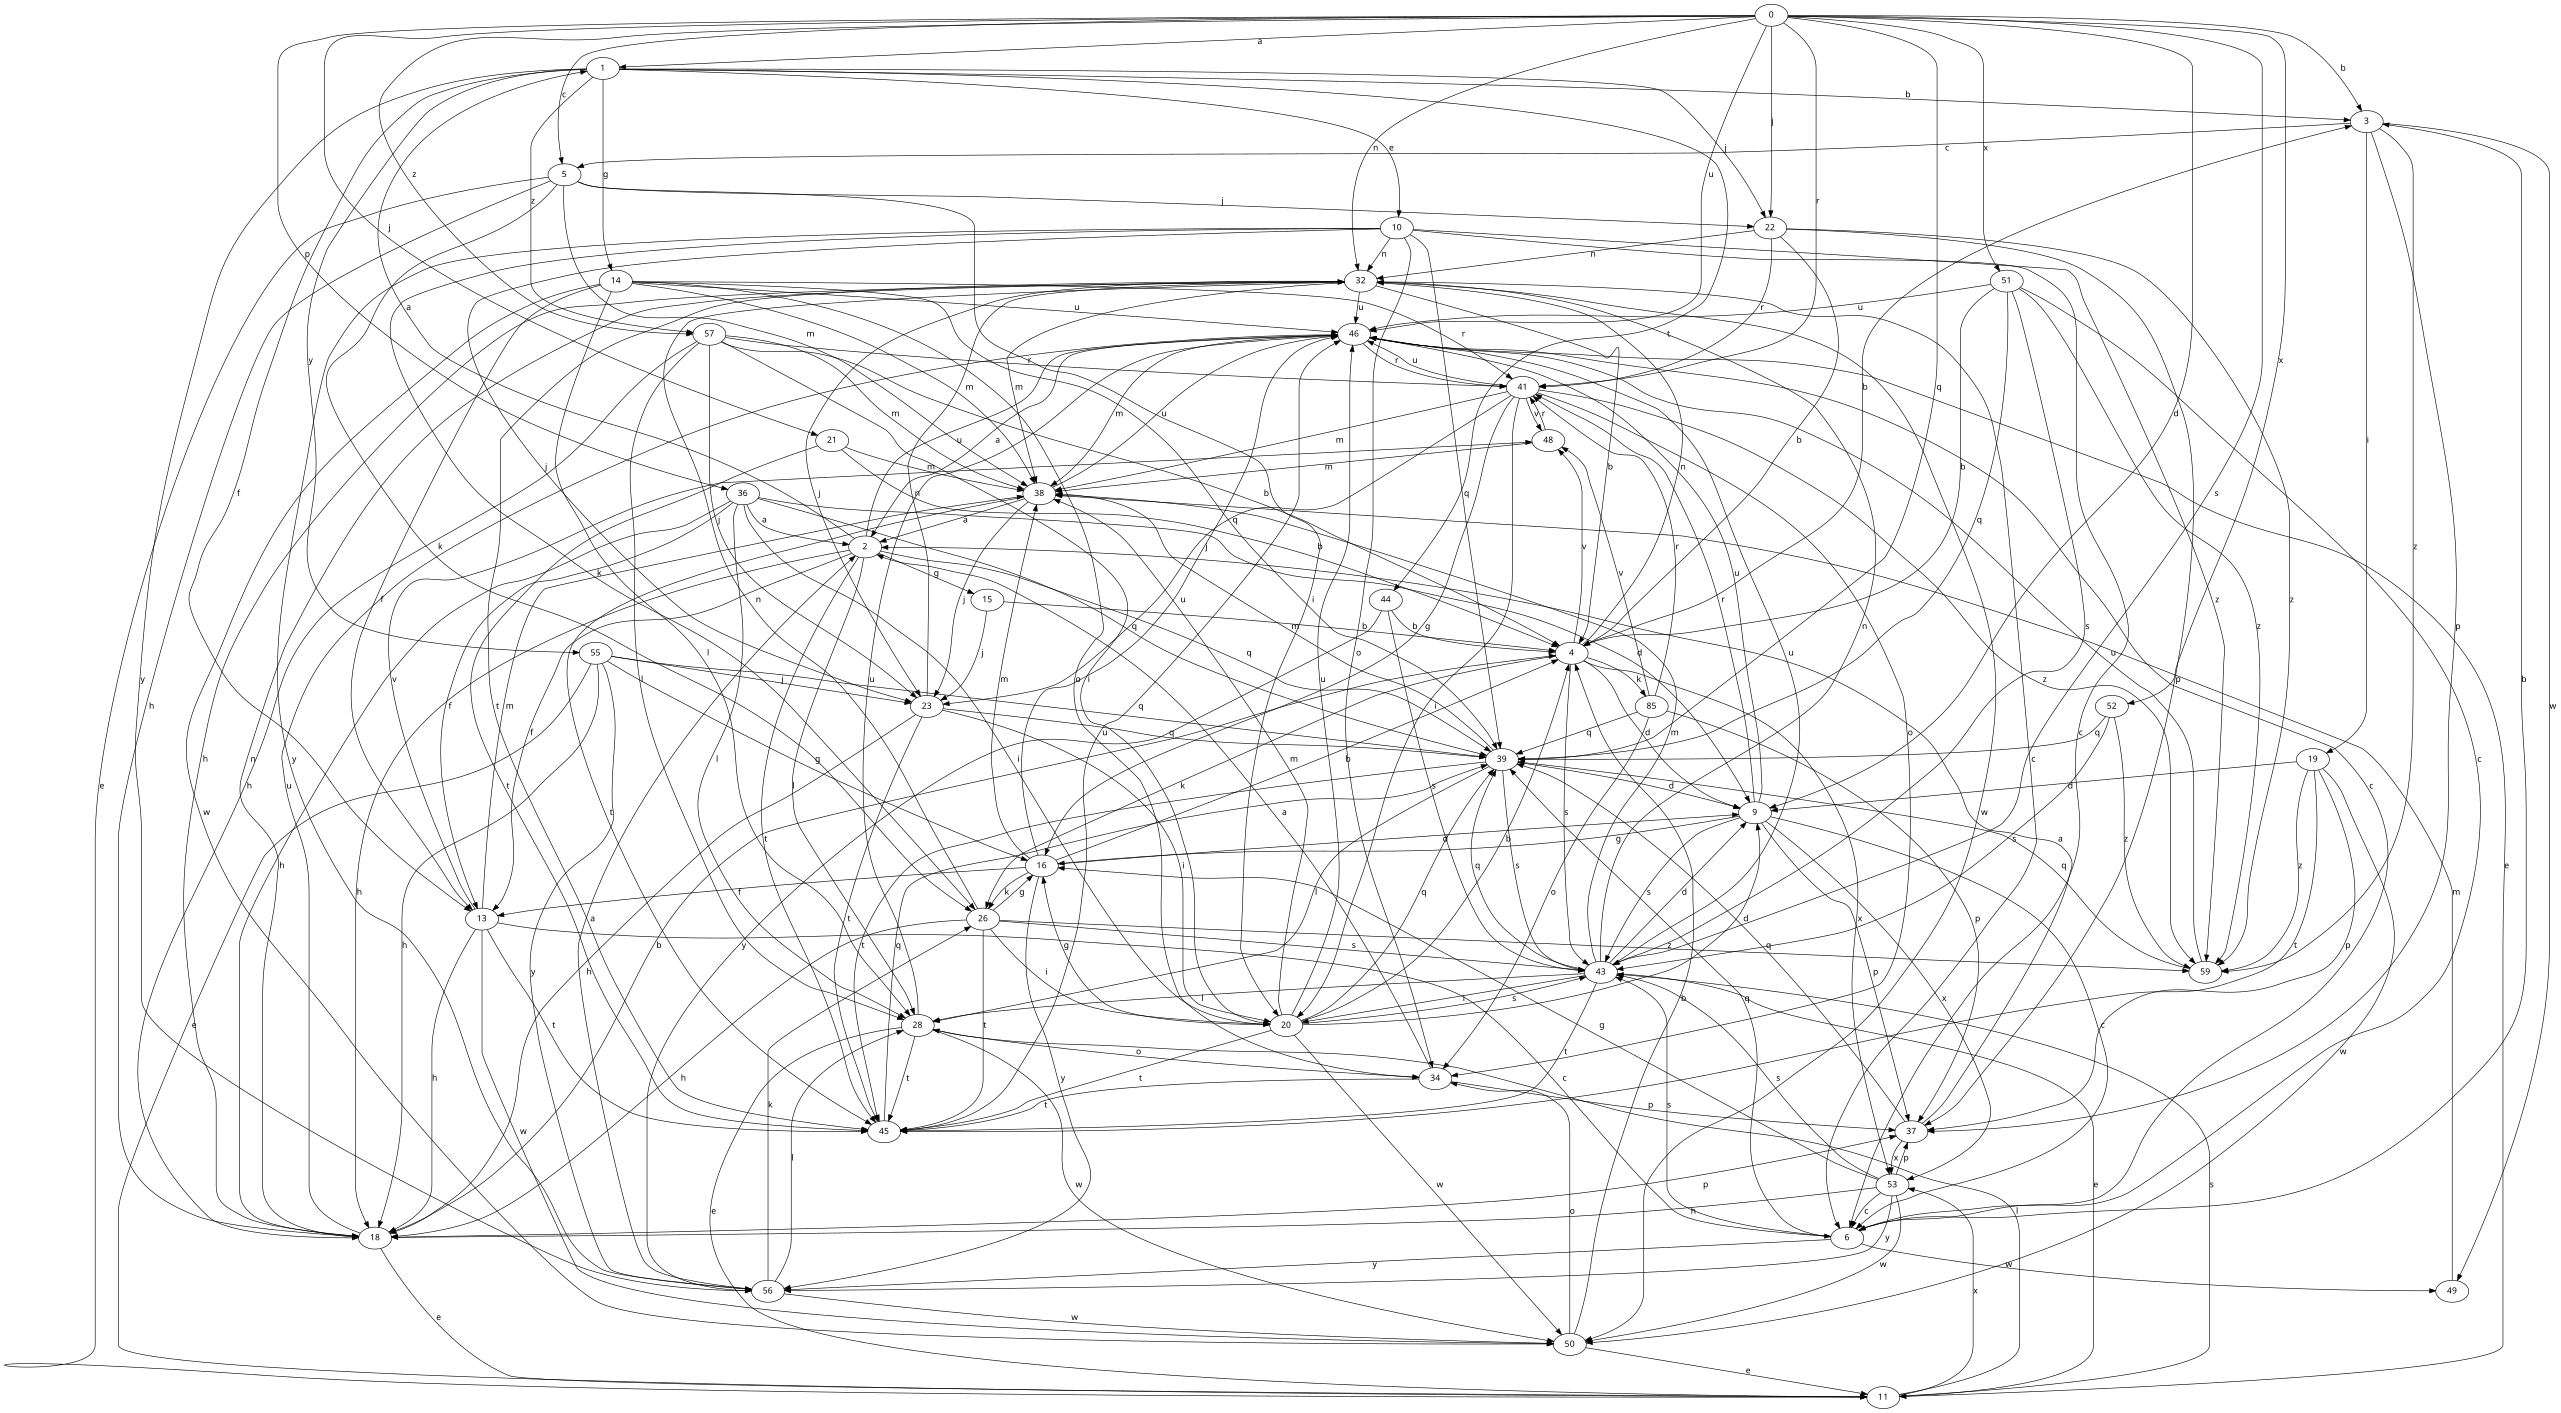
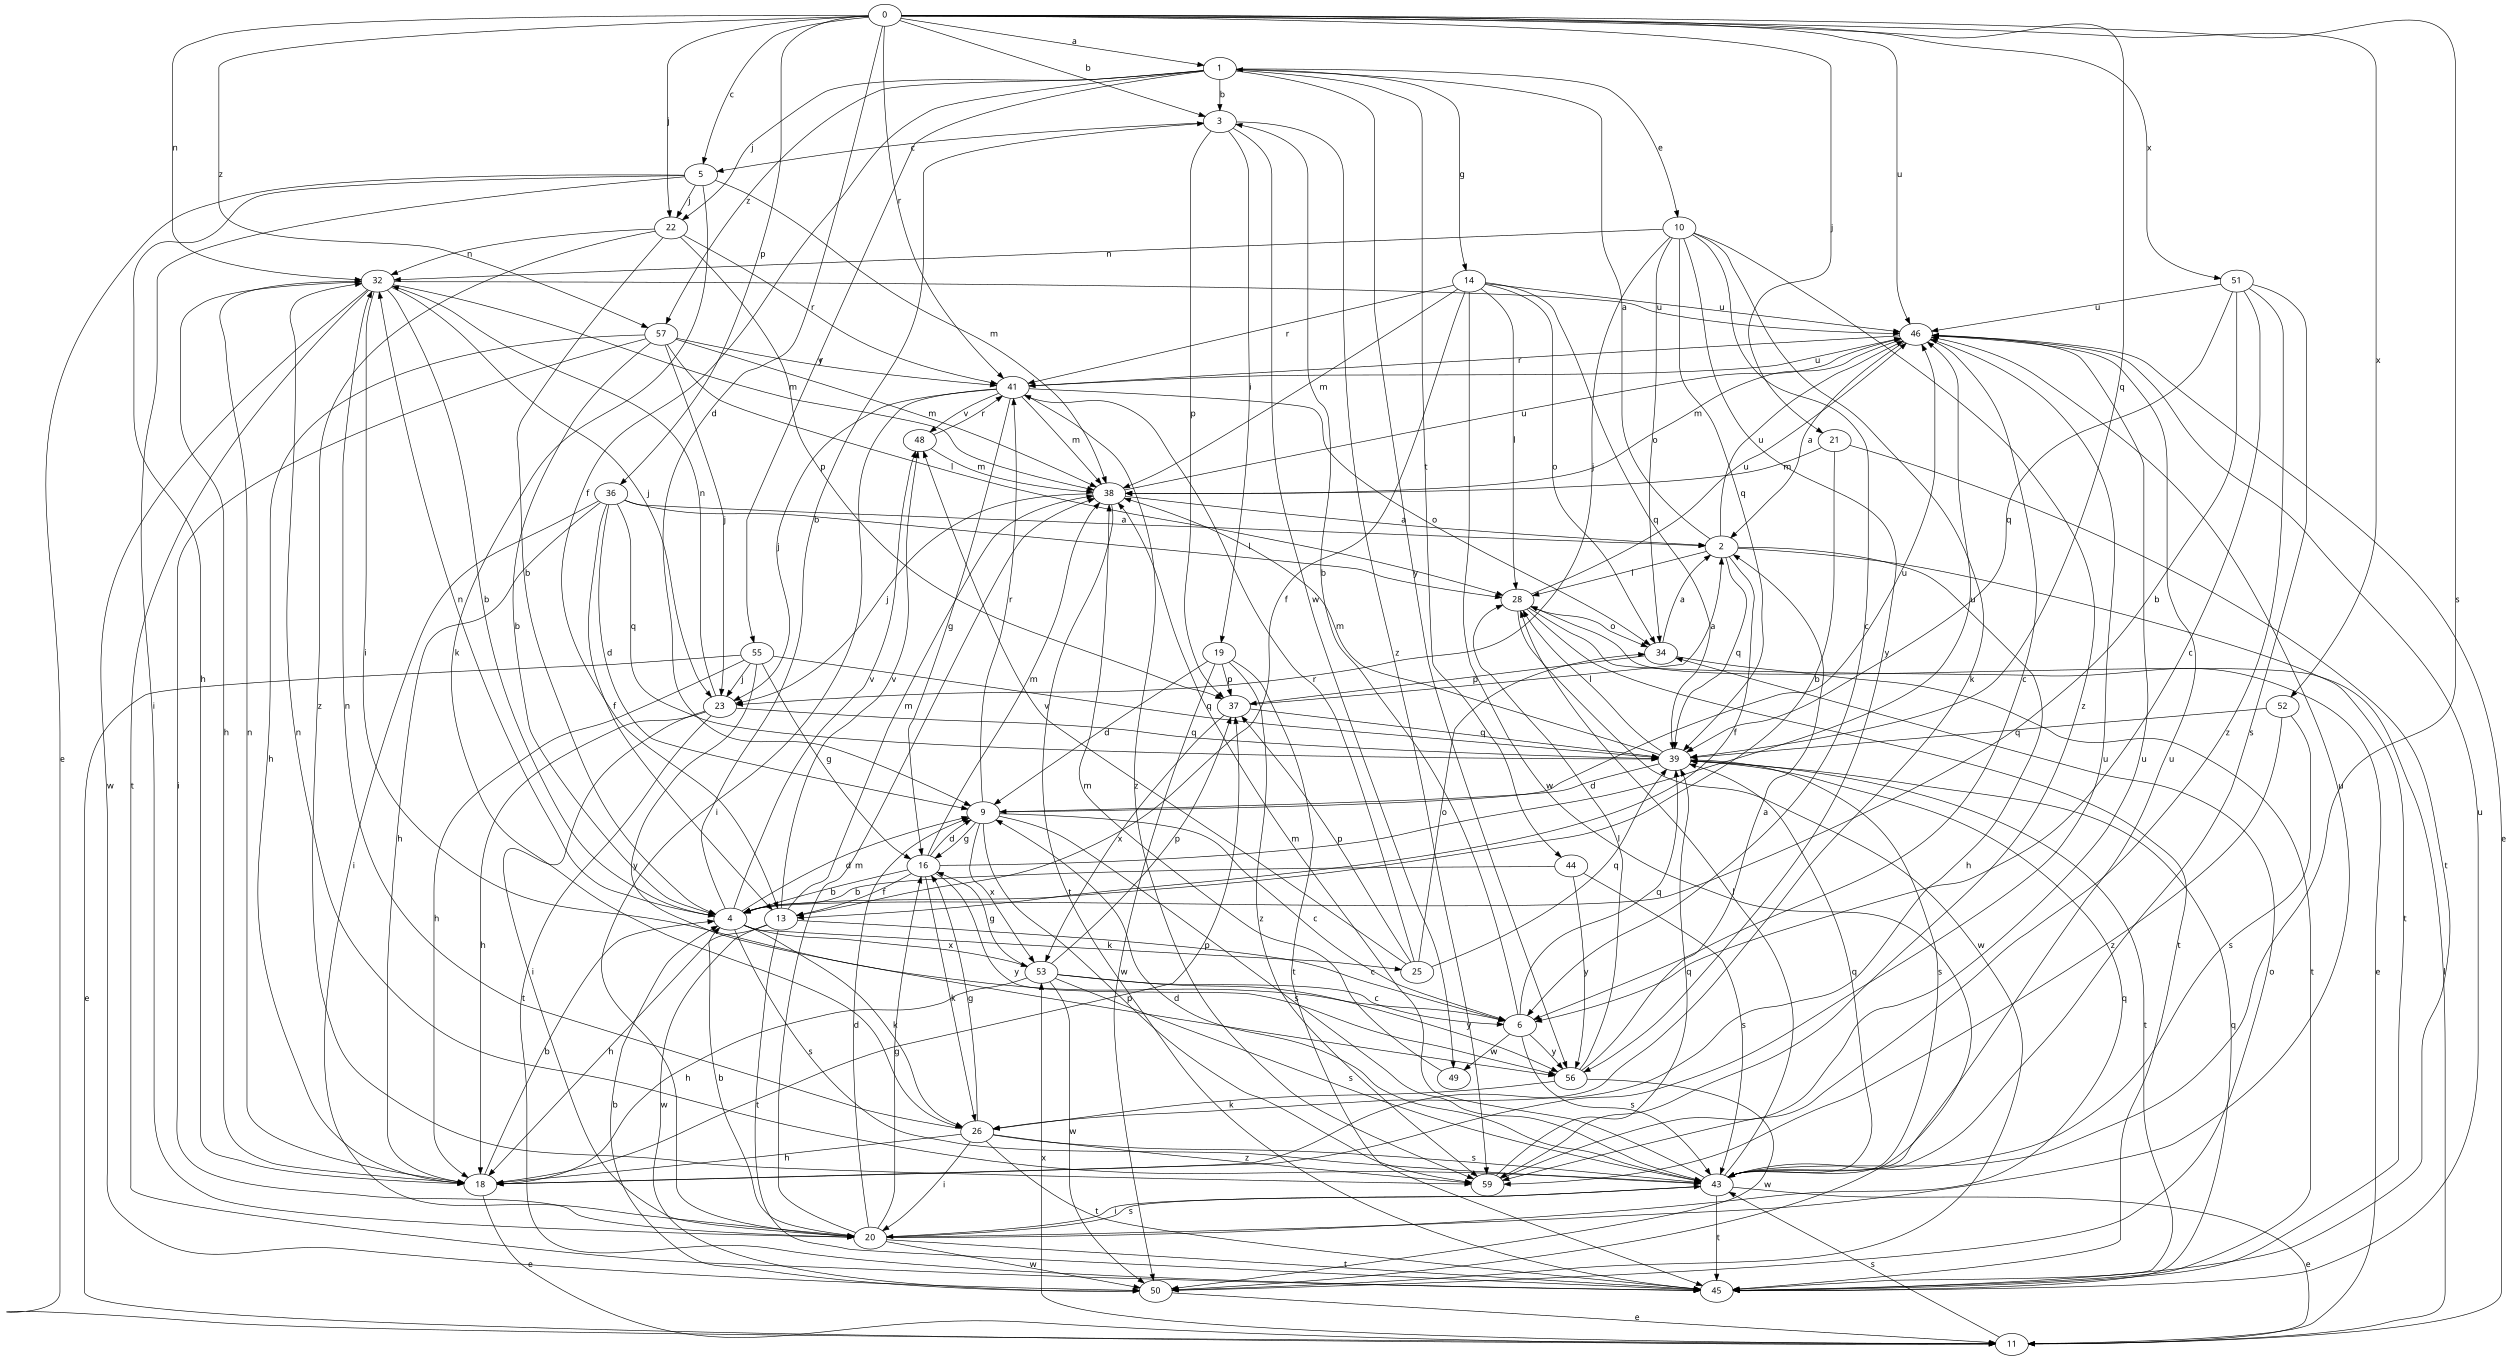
node "15": removed
node "85": label "85" -> "25"
edge "32" -> "6": label "c" -> "i"
edge "9" -> "37": now "9" -> "59"
